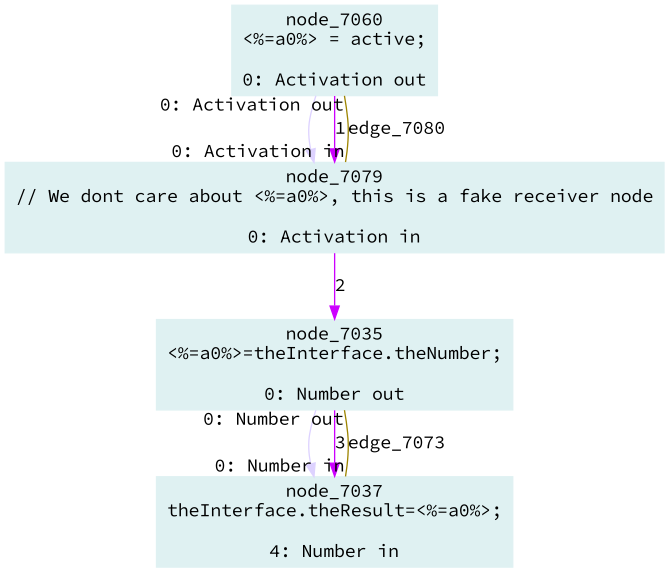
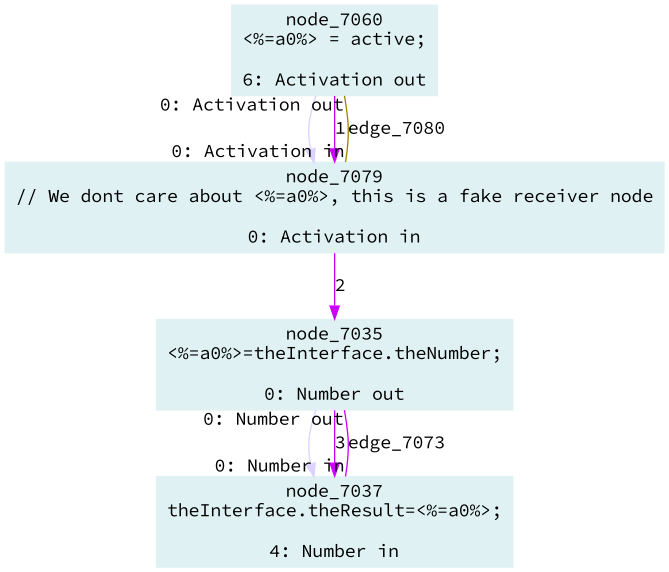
node "node_7060 <%=a0%> = active; 0: Activation out": label "node_7060 <%=a0%> = active; 0: Activation out" -> "node_7060 <%=a0%> = active; 6: Activation out"
edge "node_7035 <%=a0%>=theInterface.theNumber; 0: Number out" -- "node_7037 theInterface.theResult=<%=a0%>; 4: Number in": color #9d8400 -> #cc00ff
